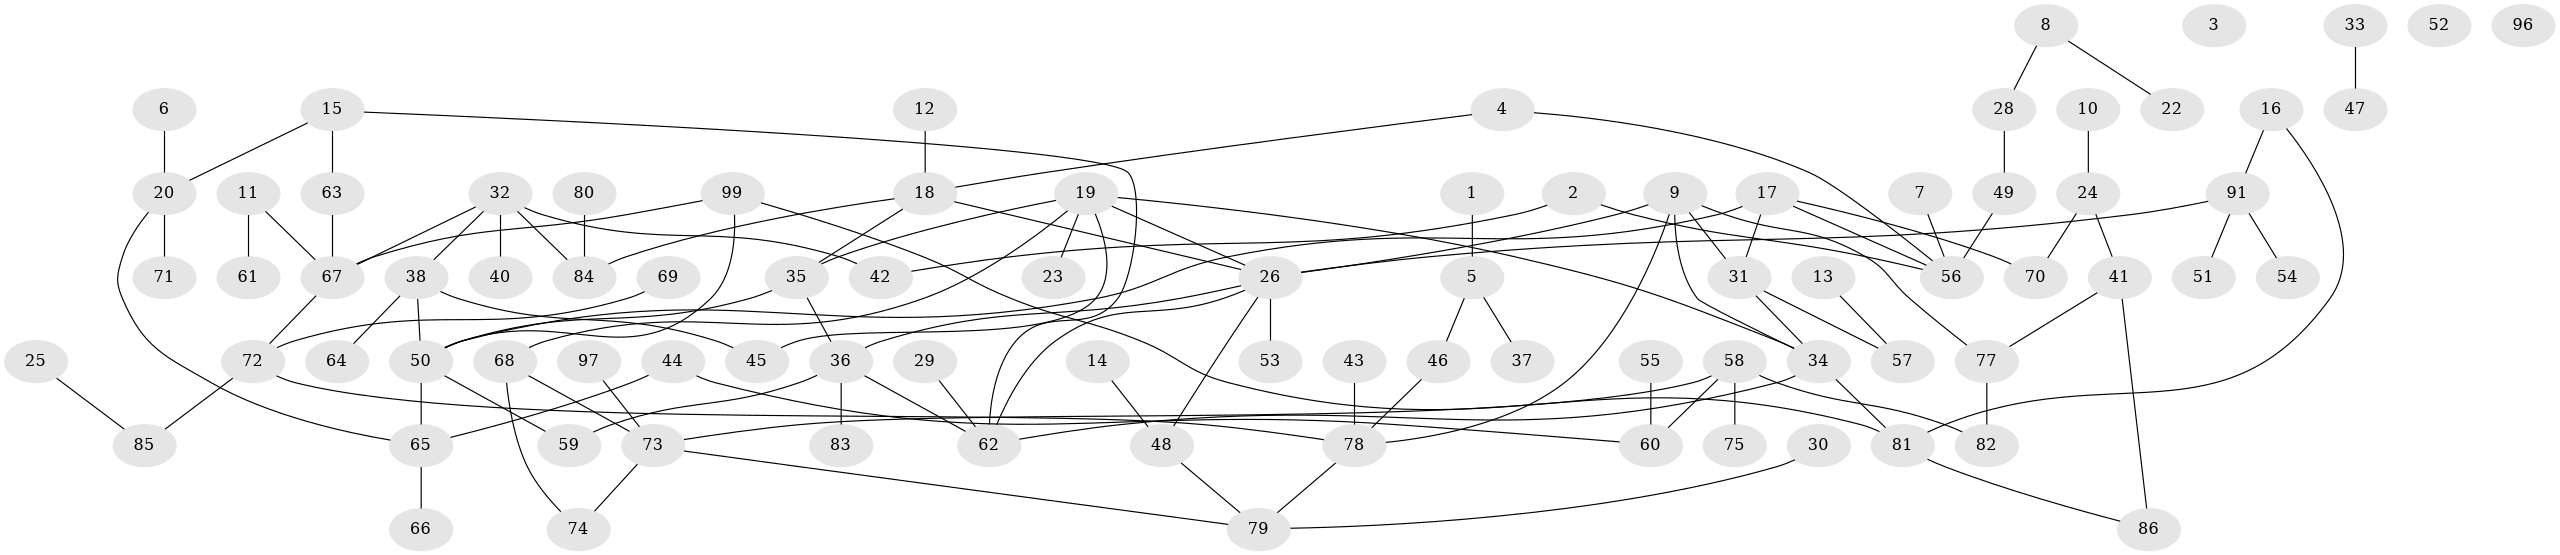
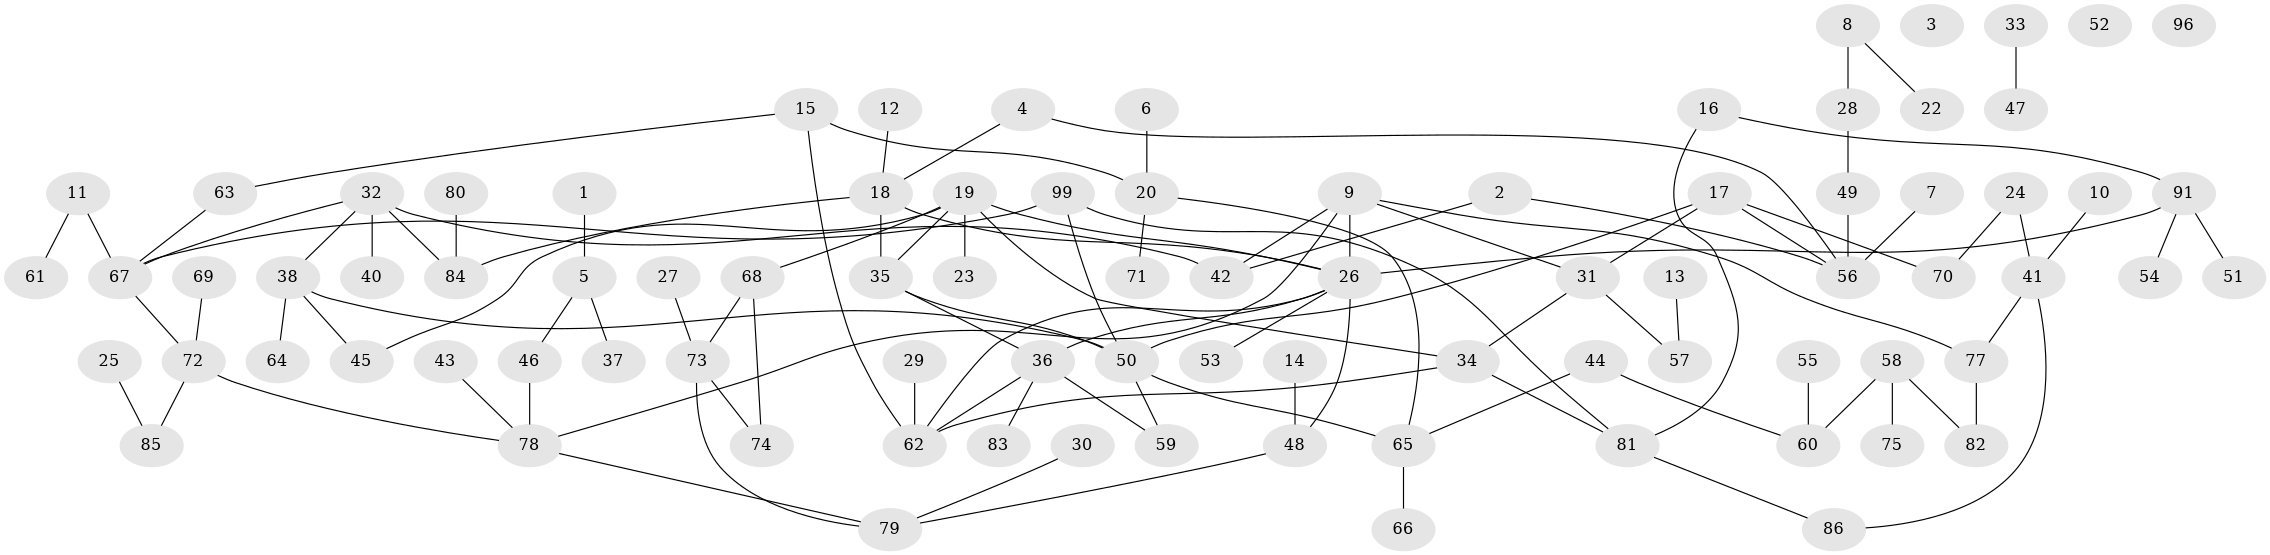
edge "10" -- "24": now "10" -- "41"
edge "9" -- "34": now "9" -- "42"
node "97": label "97" -> "27"
edge "58" -- "73": removed
